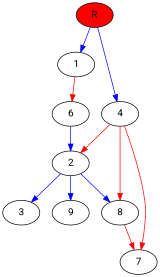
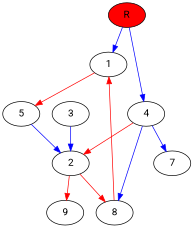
node "6": label "6" -> "5"
edge "4" -> "8": color red -> blue
edge "4" -> "7": color red -> blue
edge "2" -> "9": color blue -> red
edge "2" -> "3": reversed
edge "2" -> "8": color blue -> red
edge "8" -> "7": now "8" -> "1"
